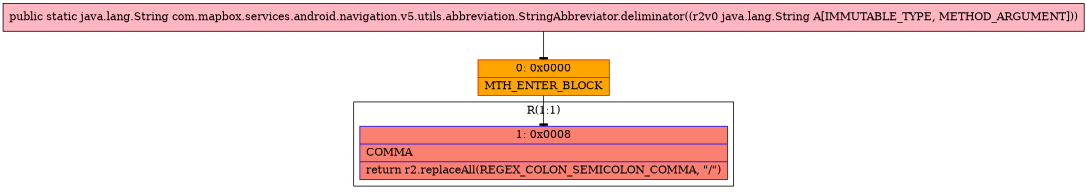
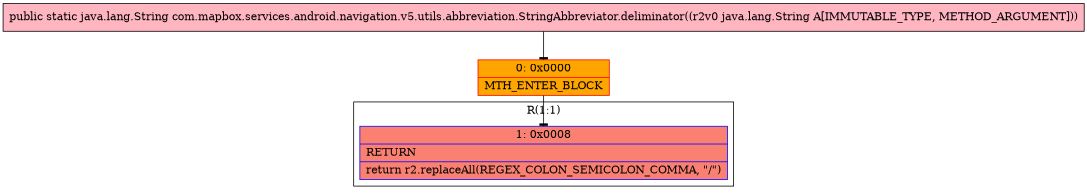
node "1: 0x0008": text "COMMA" -> "RETURN"
